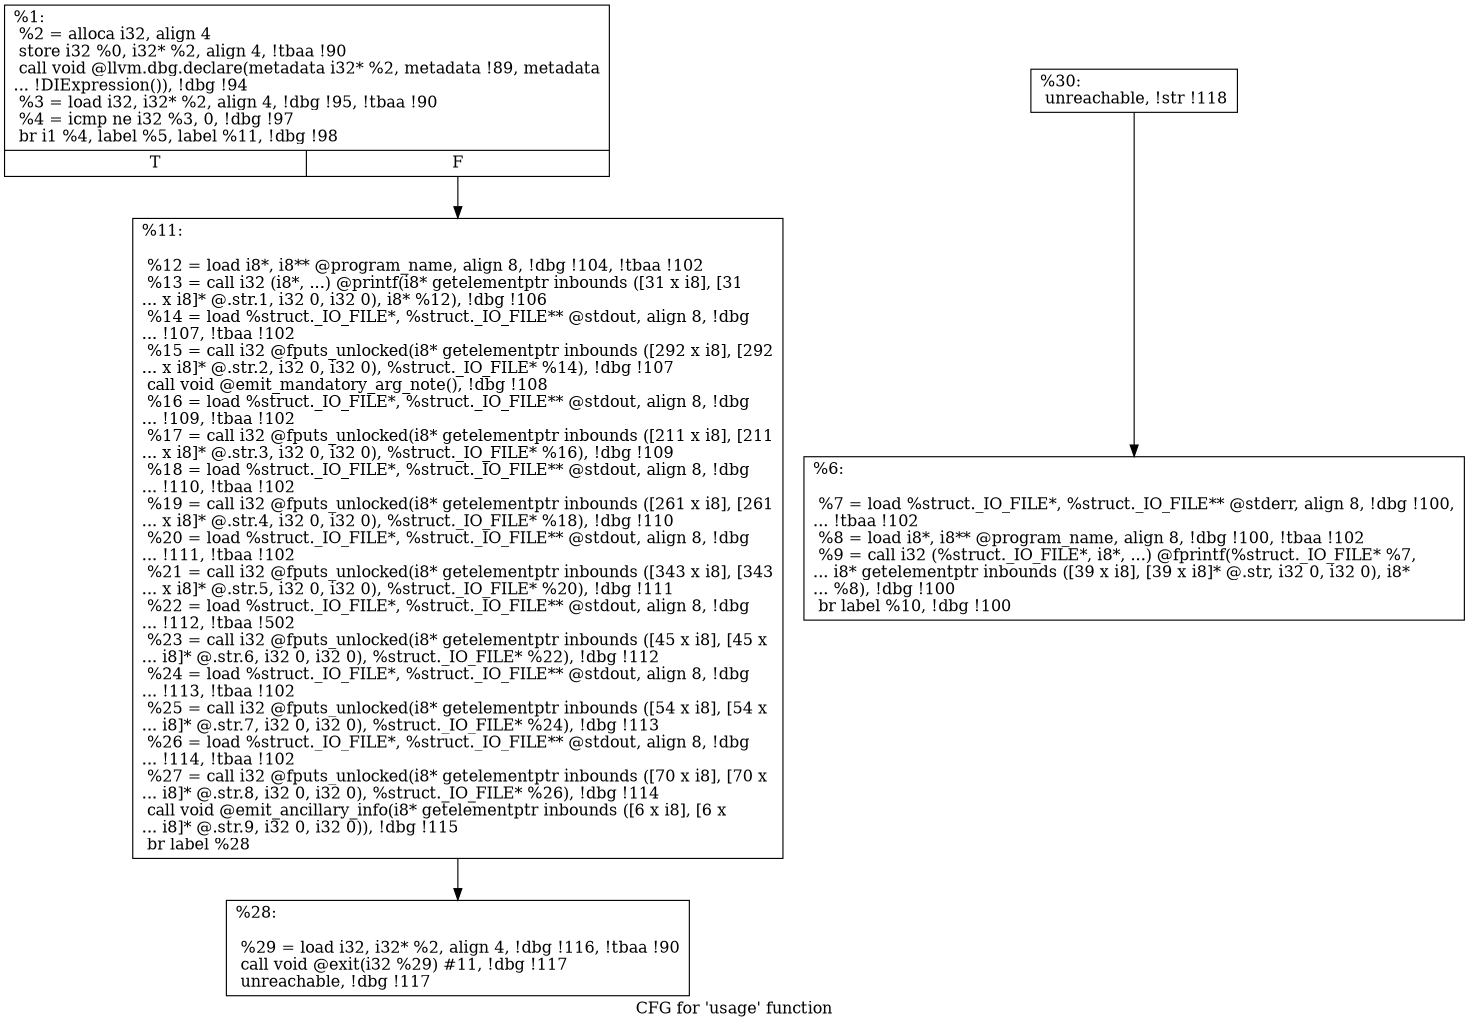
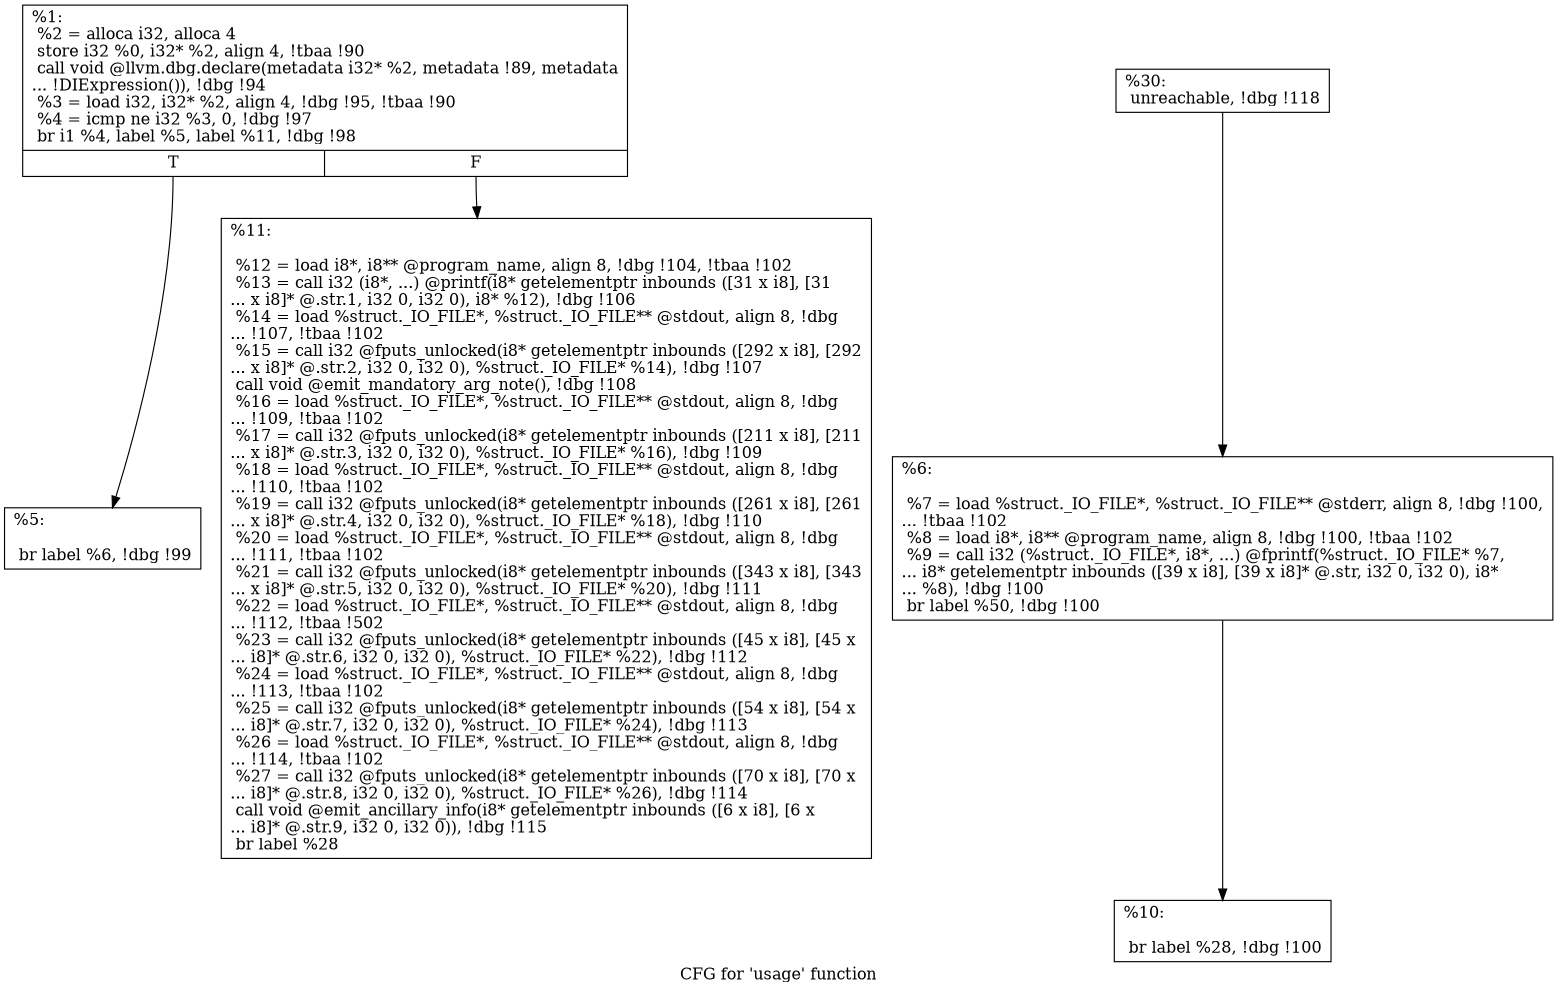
node "%1:": text "%2 = alloca i32, align 4" -> "%2 = alloca i32, alloca 4"
node "%30:": text "unreachable, !str !118" -> "unreachable, !dbg !118"
node "%5:": added
node "%6:": text "br label %10, !dbg !100" -> "br label %50, !dbg !100"
node "%10:": added
node "%28:": removed
